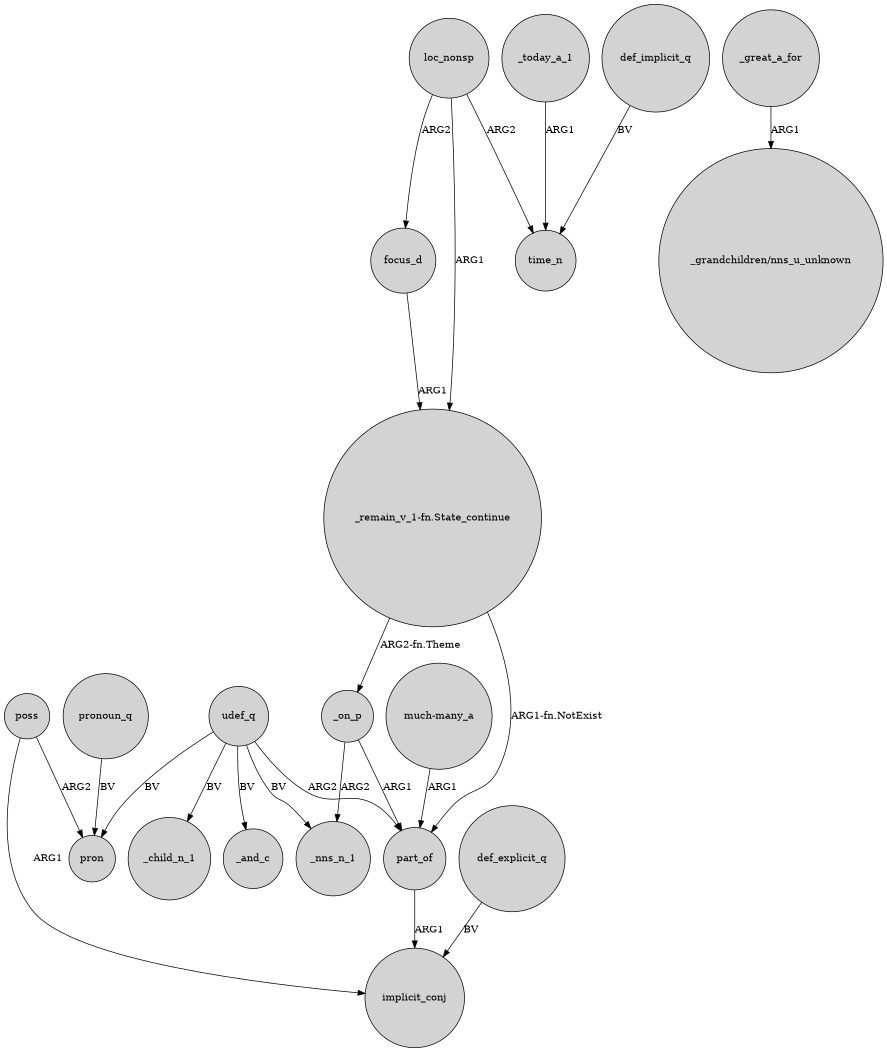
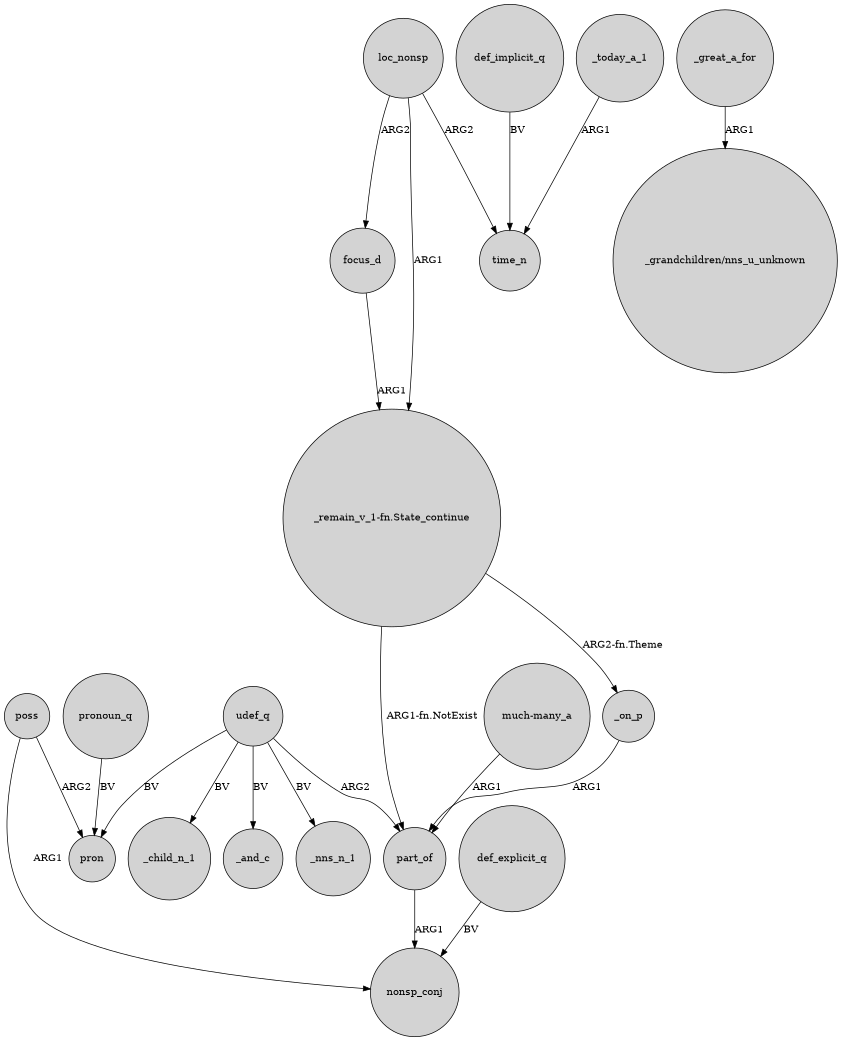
edge "_on_p" -> "_nns_n_1": removed, label "ARG2"
node "implicit_conj": label "implicit_conj" -> "nonsp_conj"
